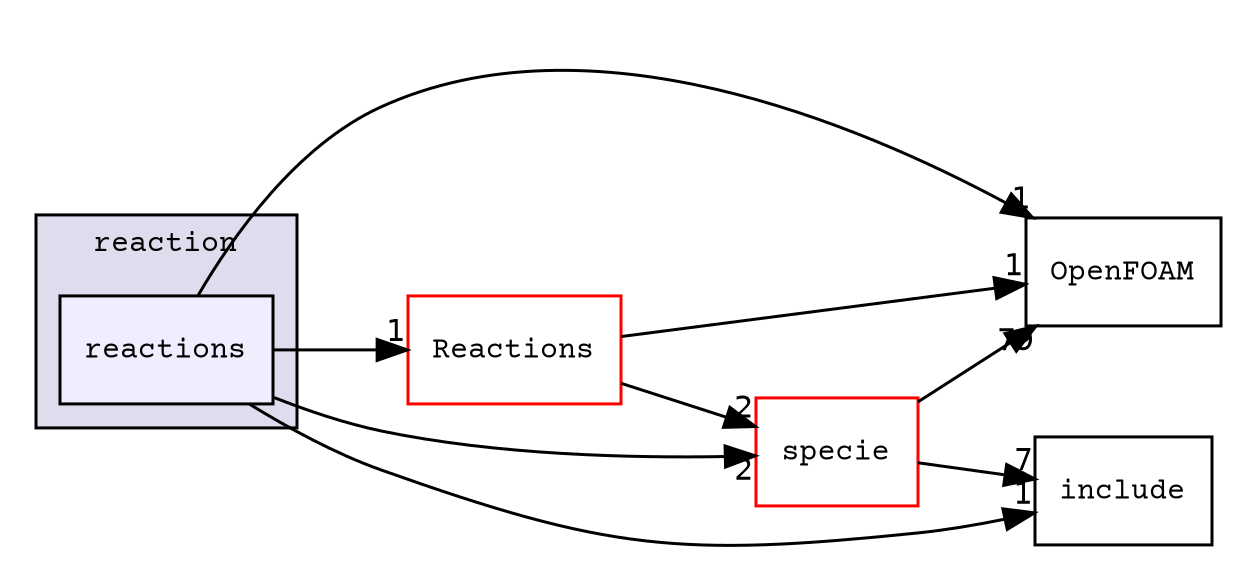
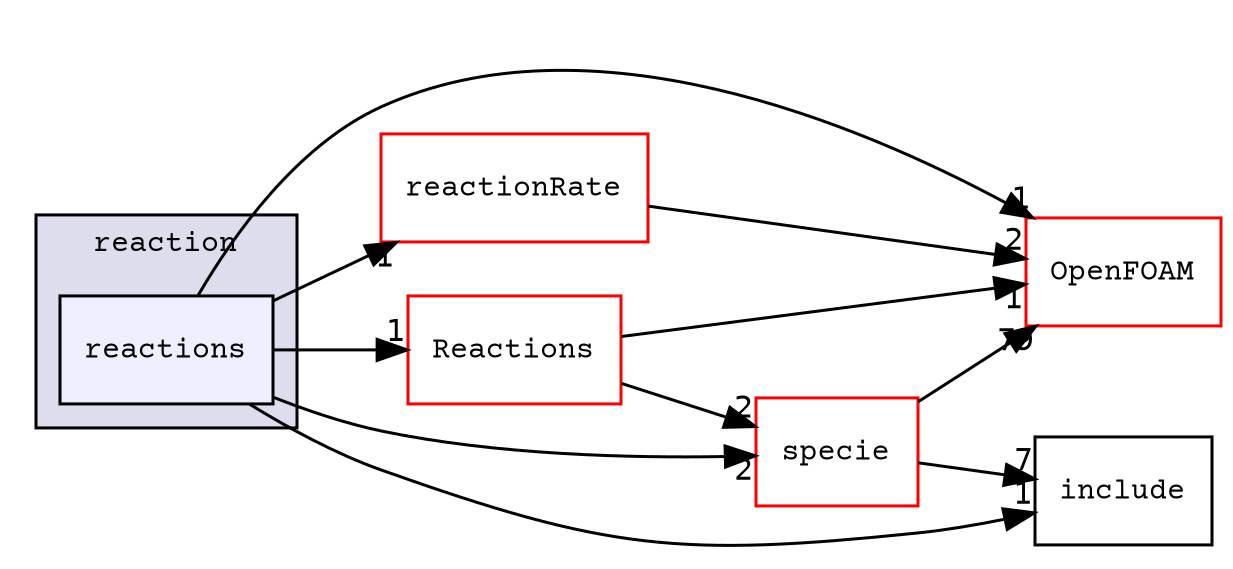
node "reactionRate": added
node "OpenFOAM": color black -> red
